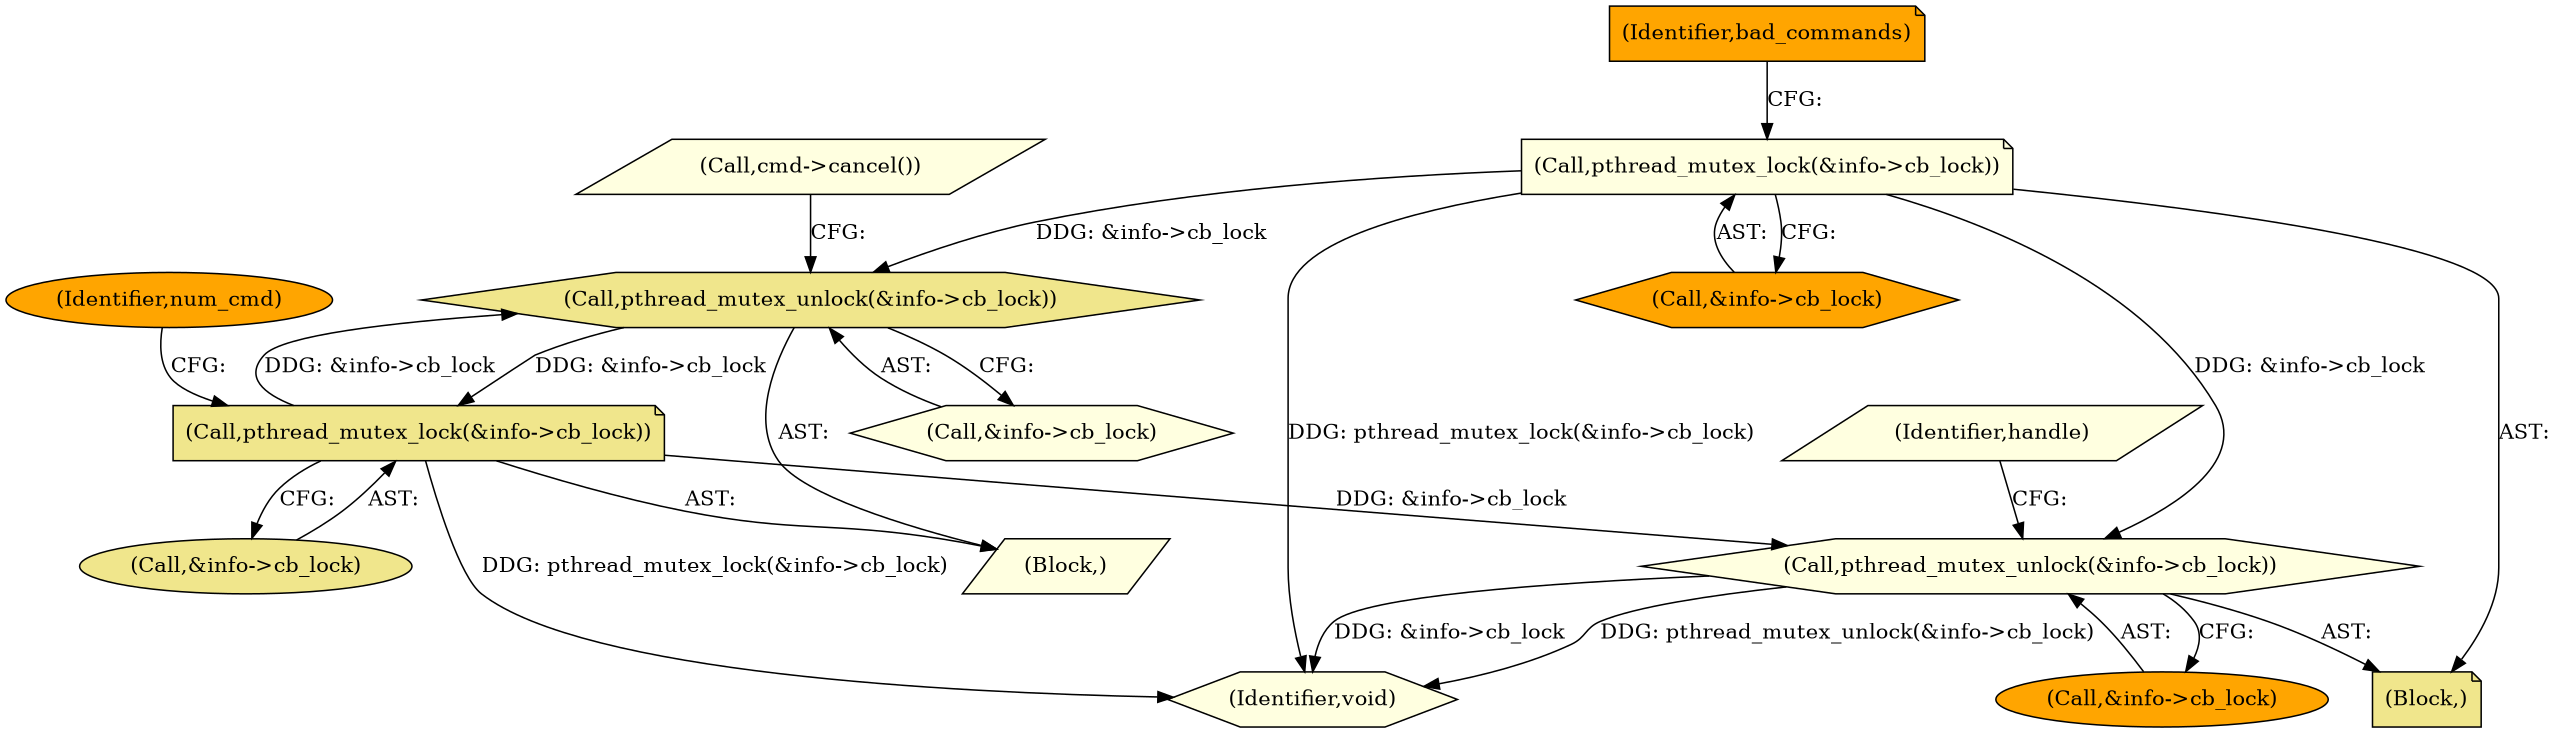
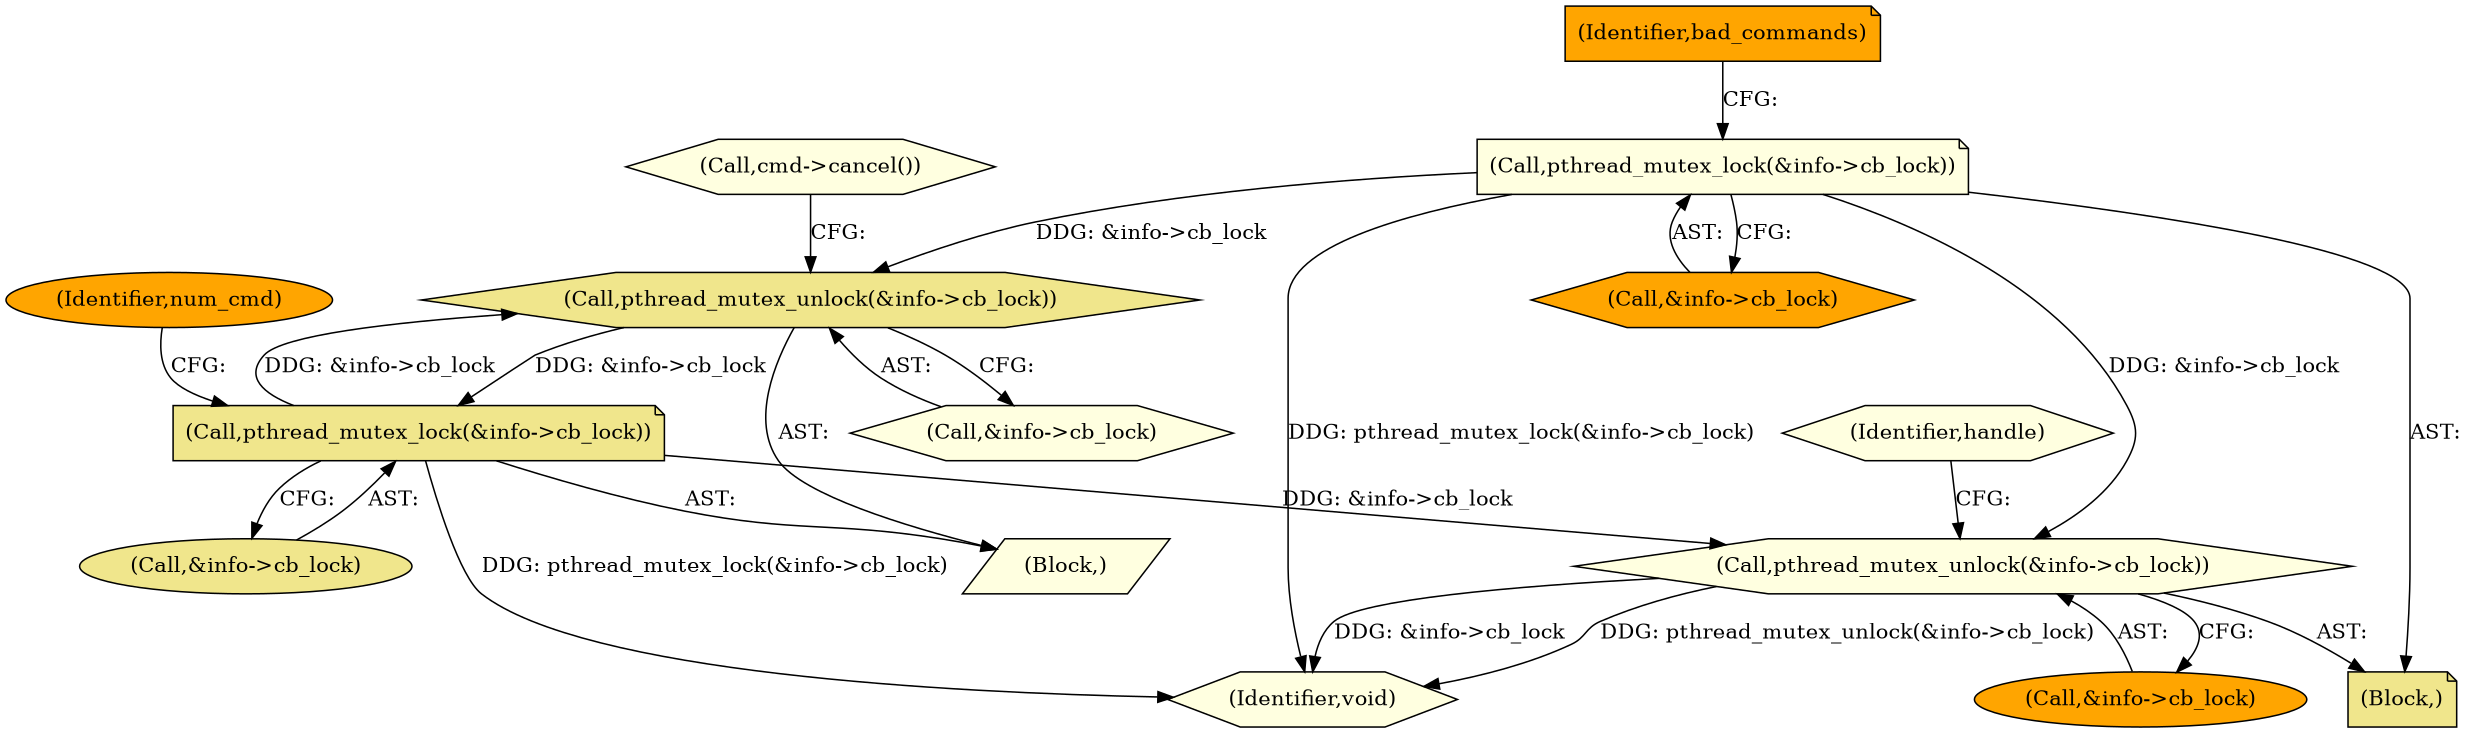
node "(Call,cmd->cancel())": shape parallelogram -> hexagon
node "(Identifier,handle)": shape parallelogram -> hexagon
